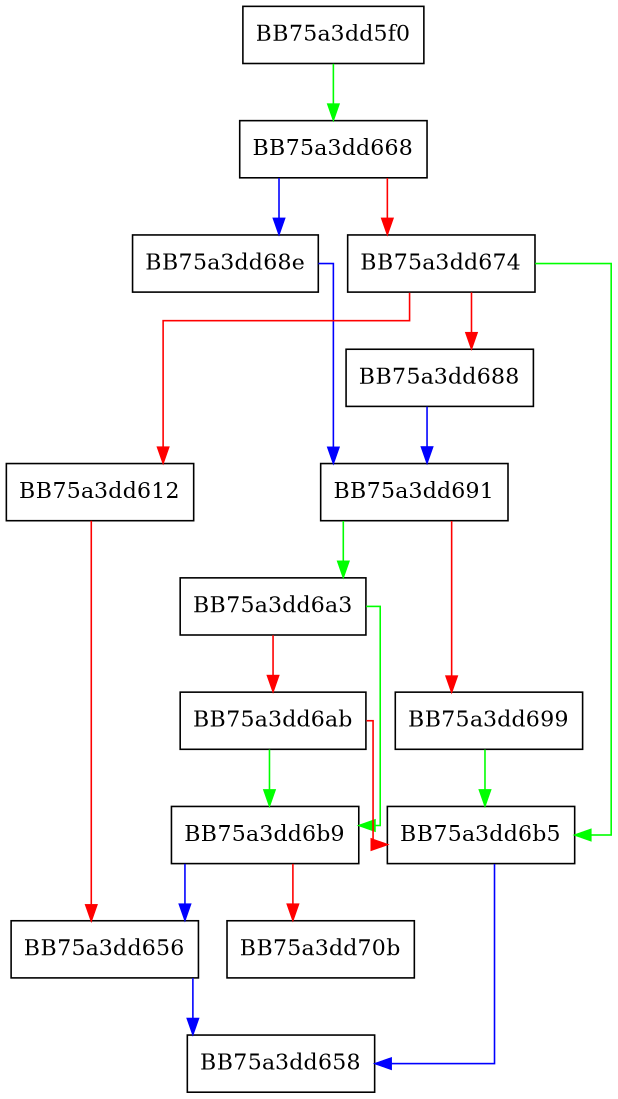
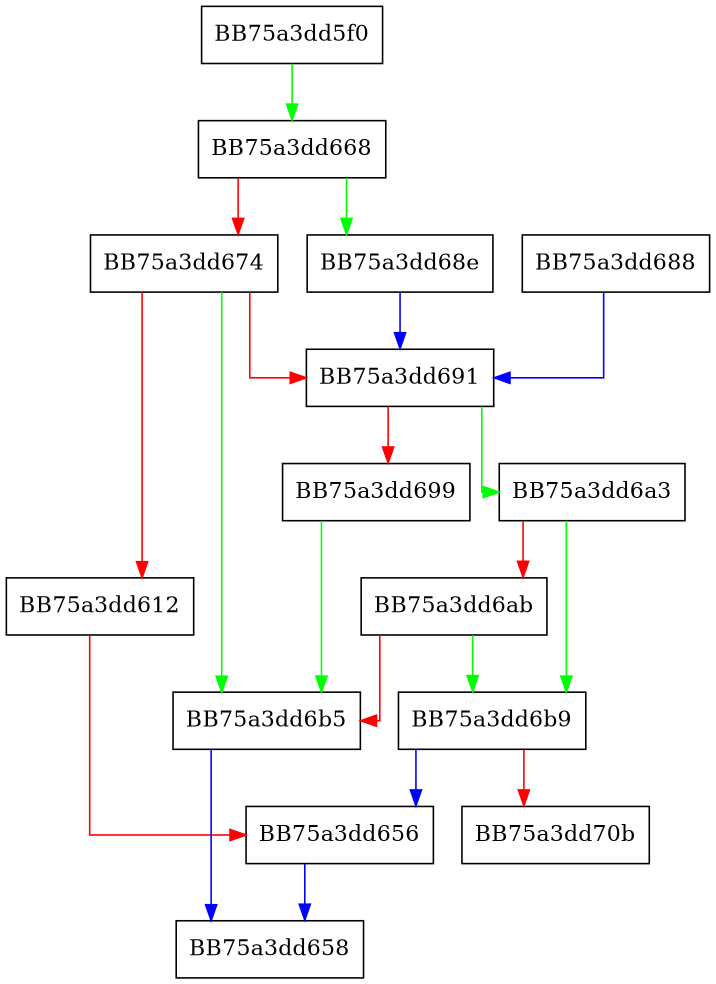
edge "BB75a3dd668" -> "BB75a3dd68e": color blue -> green
edge "BB75a3dd674" -> "BB75a3dd688": now "BB75a3dd674" -> "BB75a3dd691"
